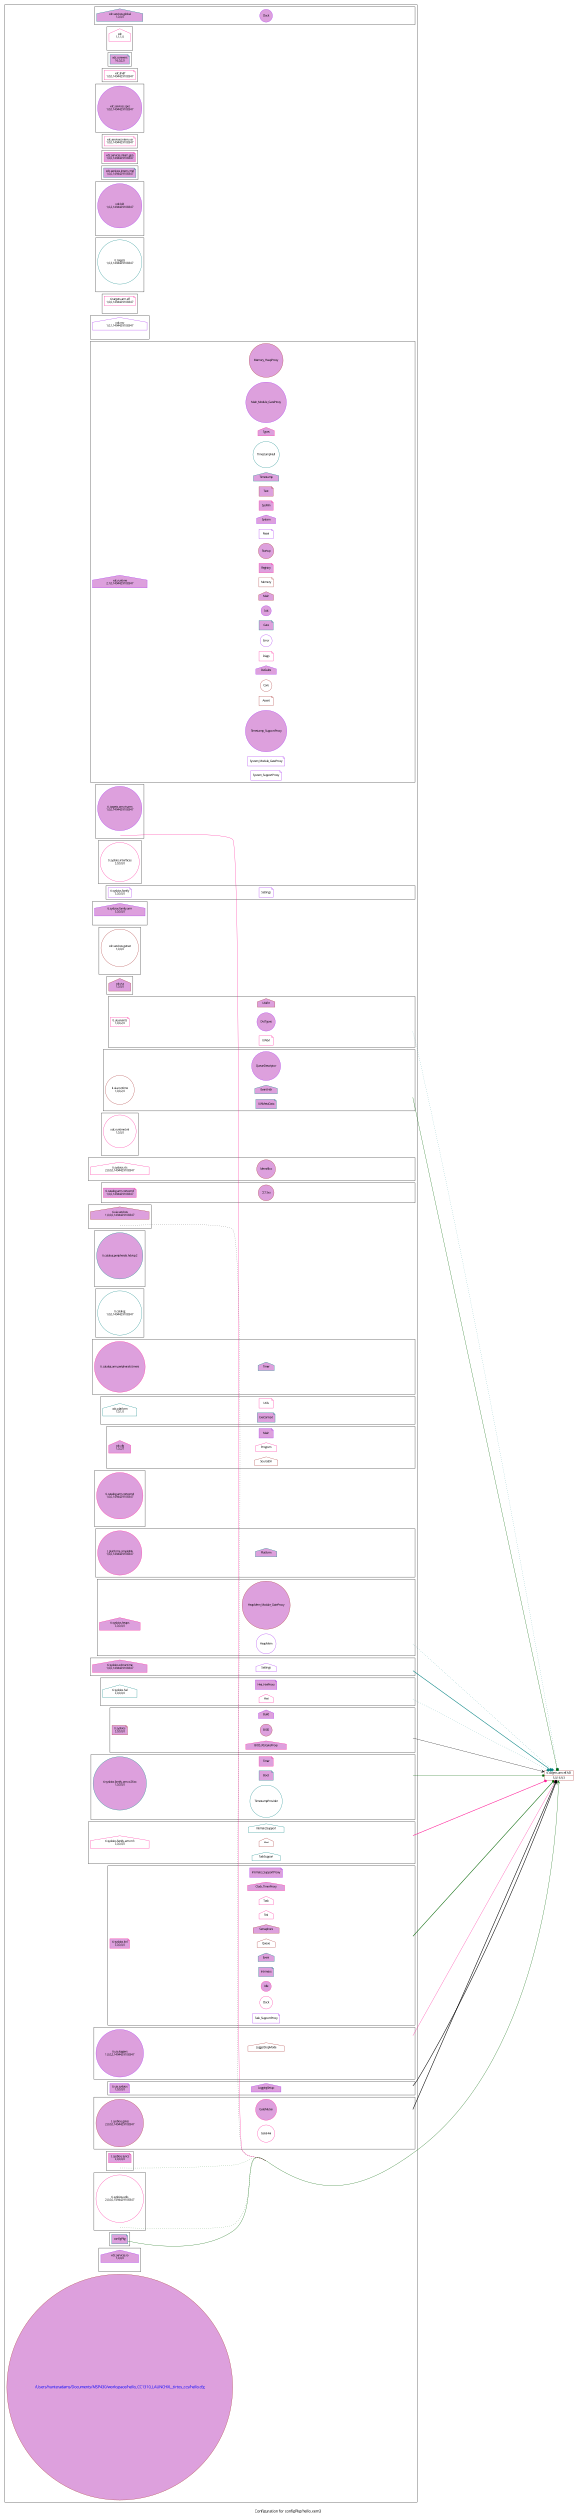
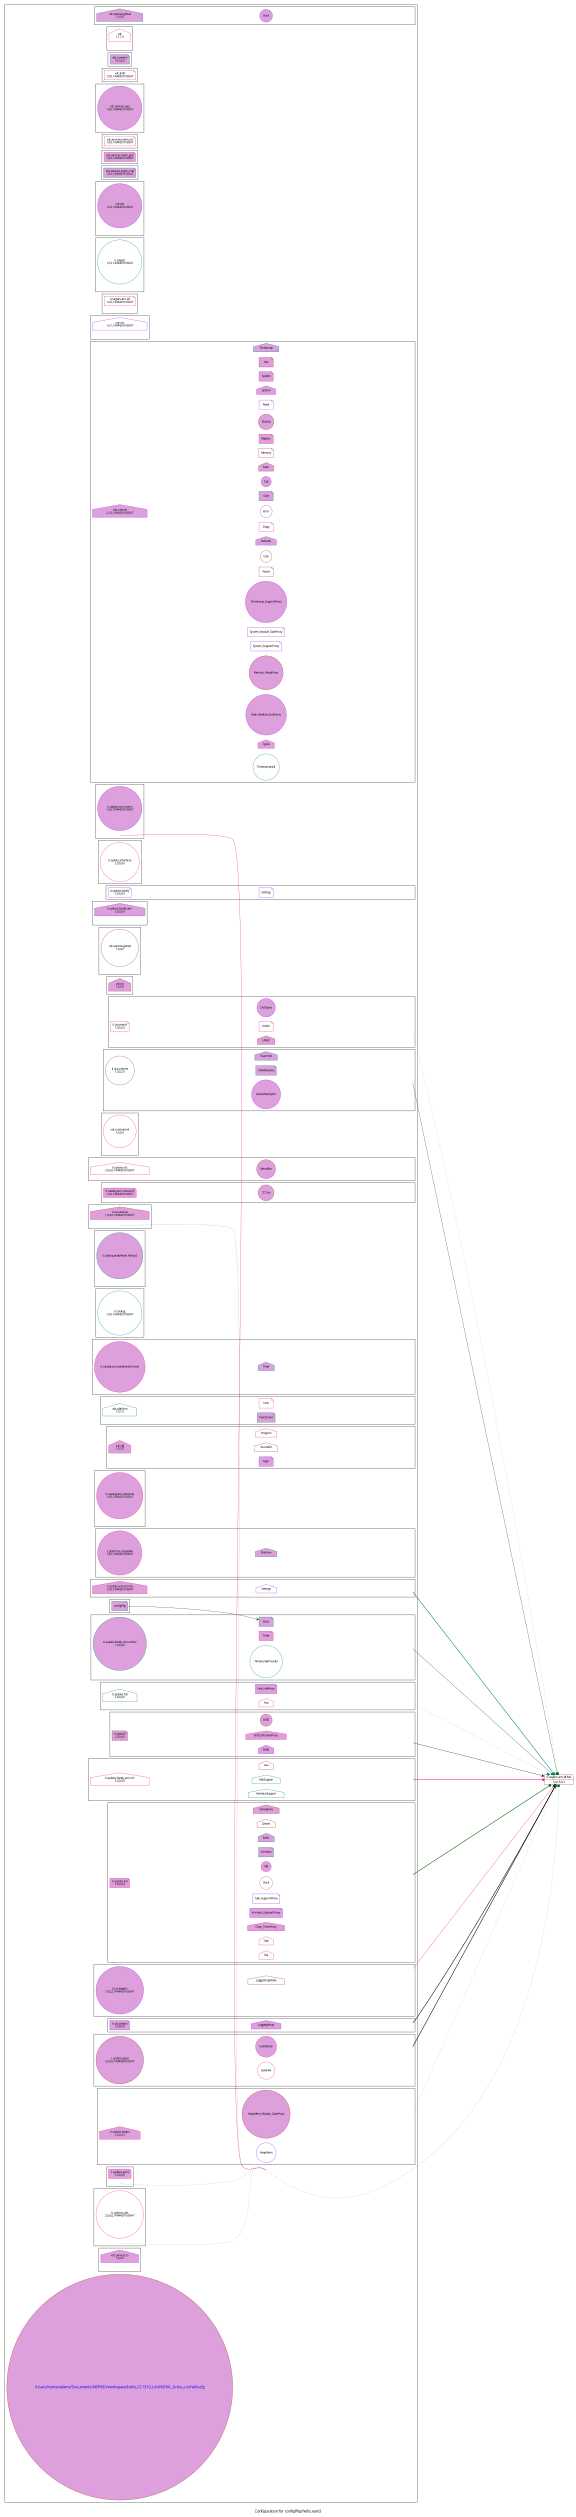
edge "configPkg" -> "ti.targets.arm.elf.M3": now "configPkg" -> "Boot"
